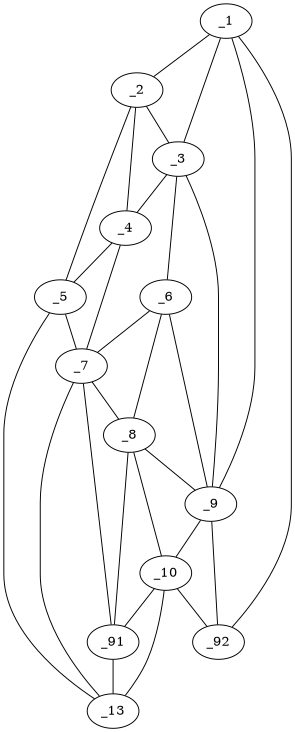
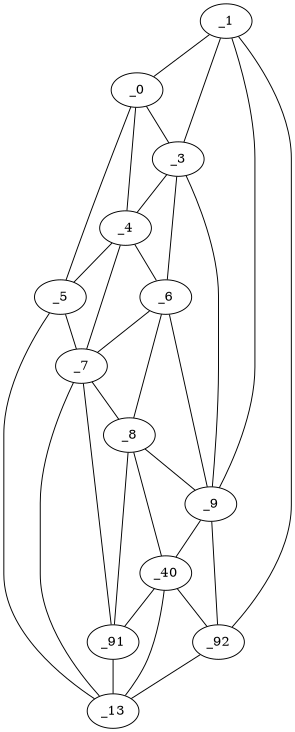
node "_2": label "_2" -> "_0"
edge "_4" -- "_6": added
node "_10": label "_10" -> "_40"
edge "_92" -- "_13": added
